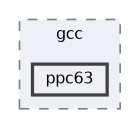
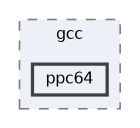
node "ppc63": label "ppc63" -> "ppc64"
